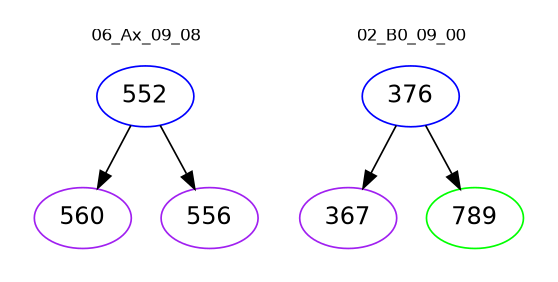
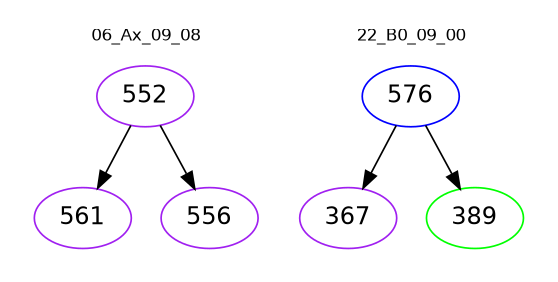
cluster "02_B0_09_00": label "02_B0_09_00" -> "22_B0_09_00"
node "552": color blue -> purple
node "376": label "376" -> "576"
node "560": label "560" -> "561"
node "789": label "789" -> "389"
